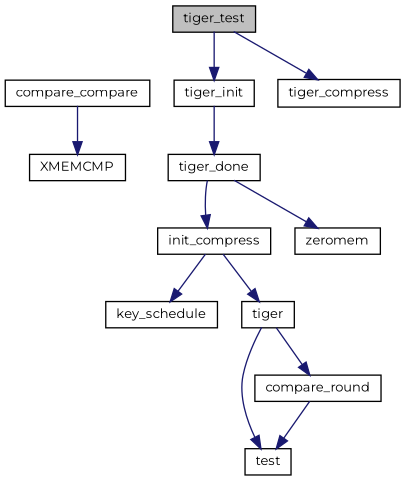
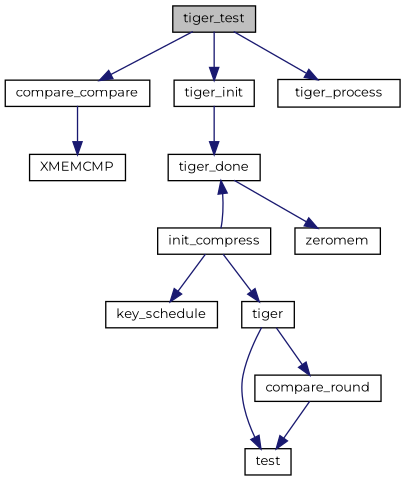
edge "tiger_test" -> "compare_compare": added
node "tiger_compress": label "tiger_compress" -> "tiger_process"
edge "tiger_done" -> "init_compress": reversed
